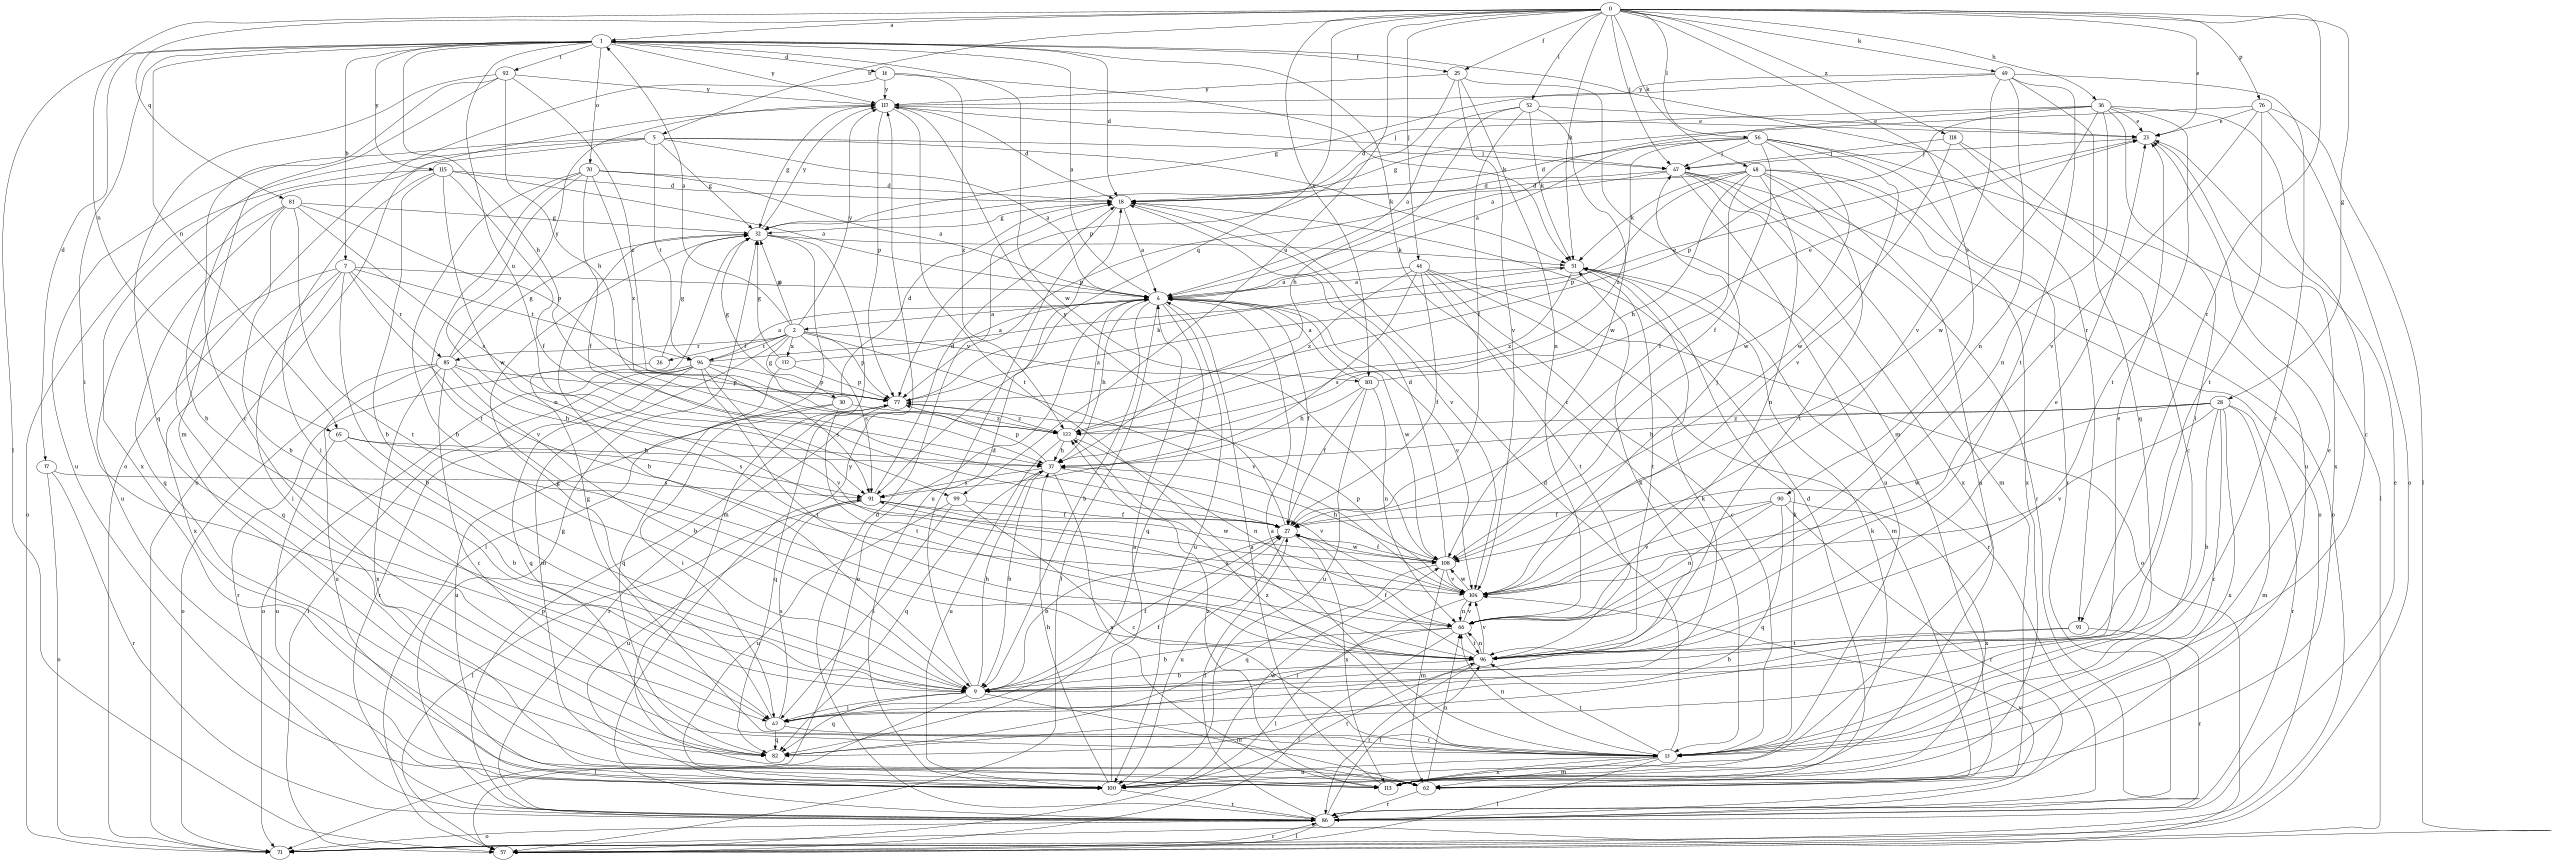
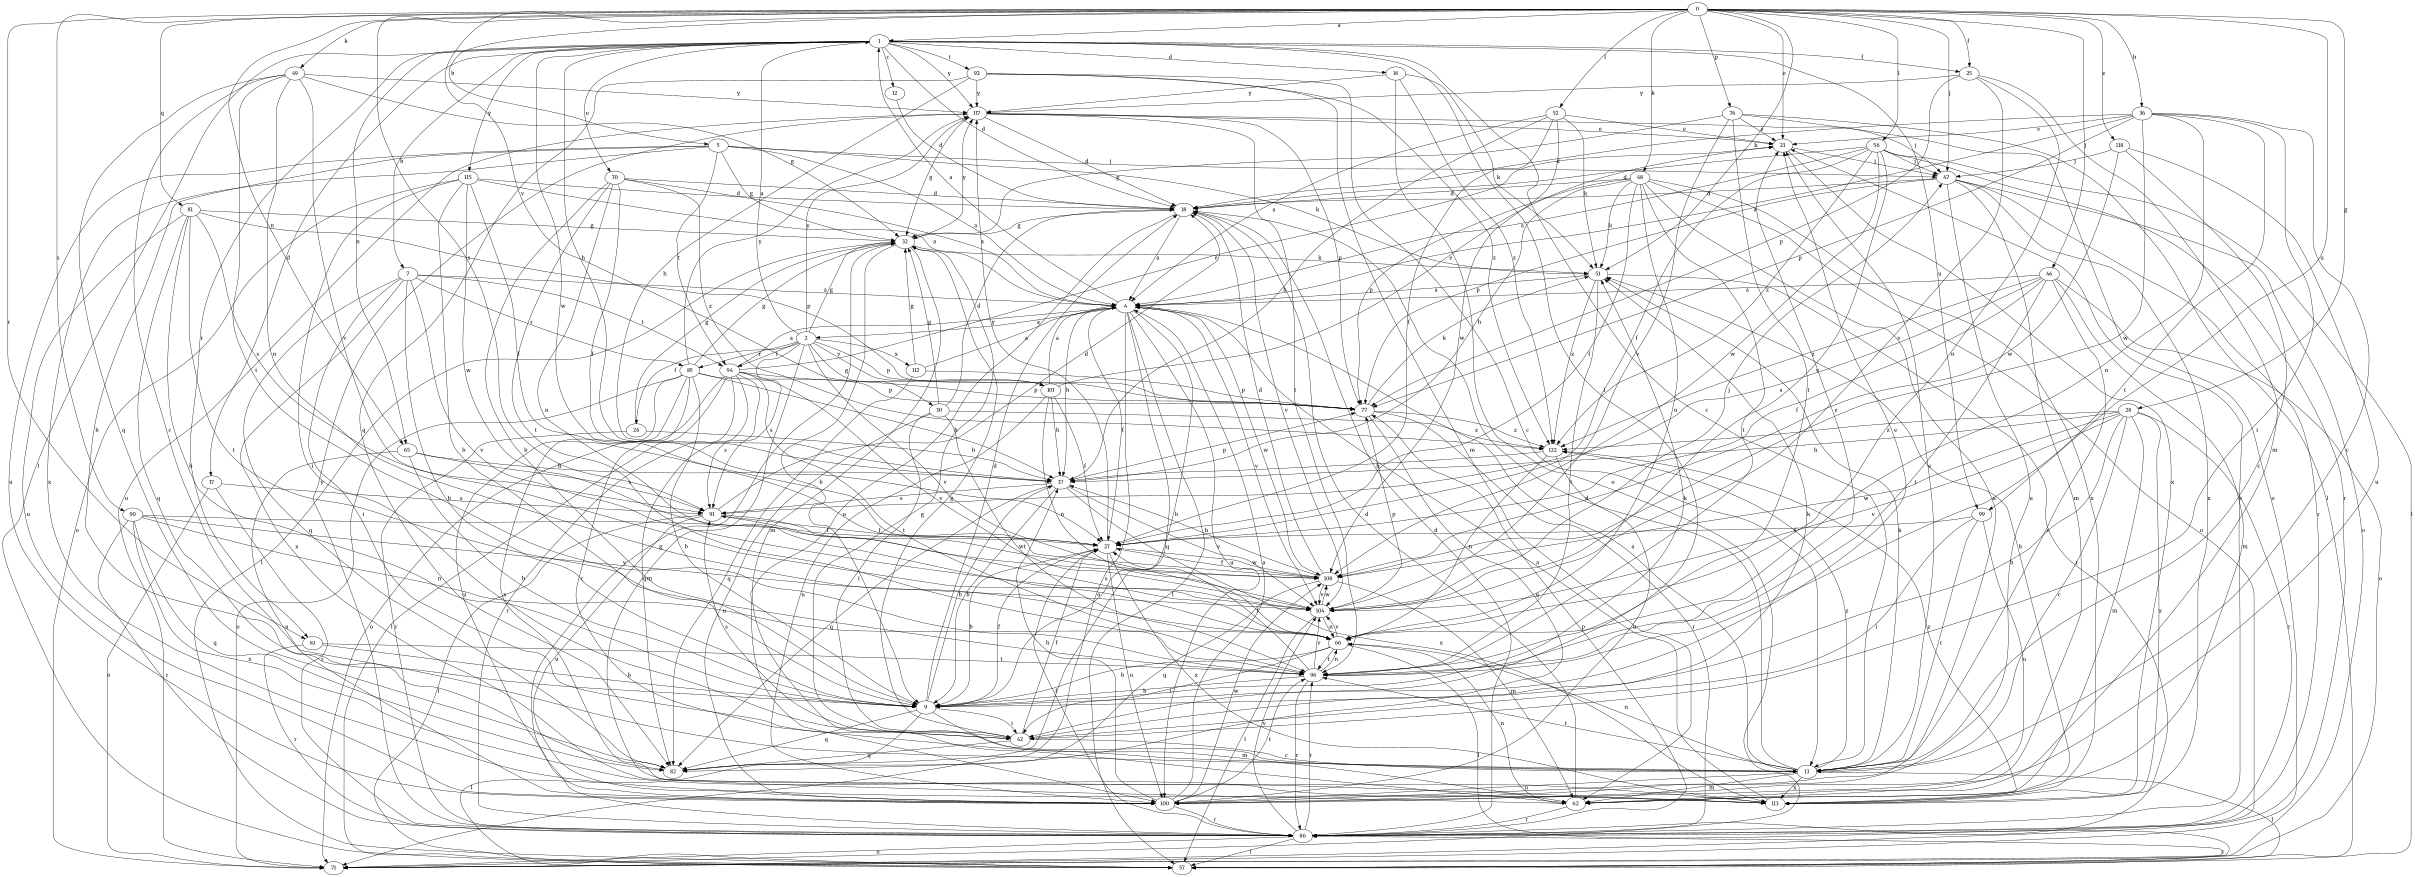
node "12": added
edge "0" -> "91": label "q" -> "s"
edge "122" -> "4": removed, label "a"
edge "26" -> "37": added, label "h"
node "93": label "93" -> "83"
